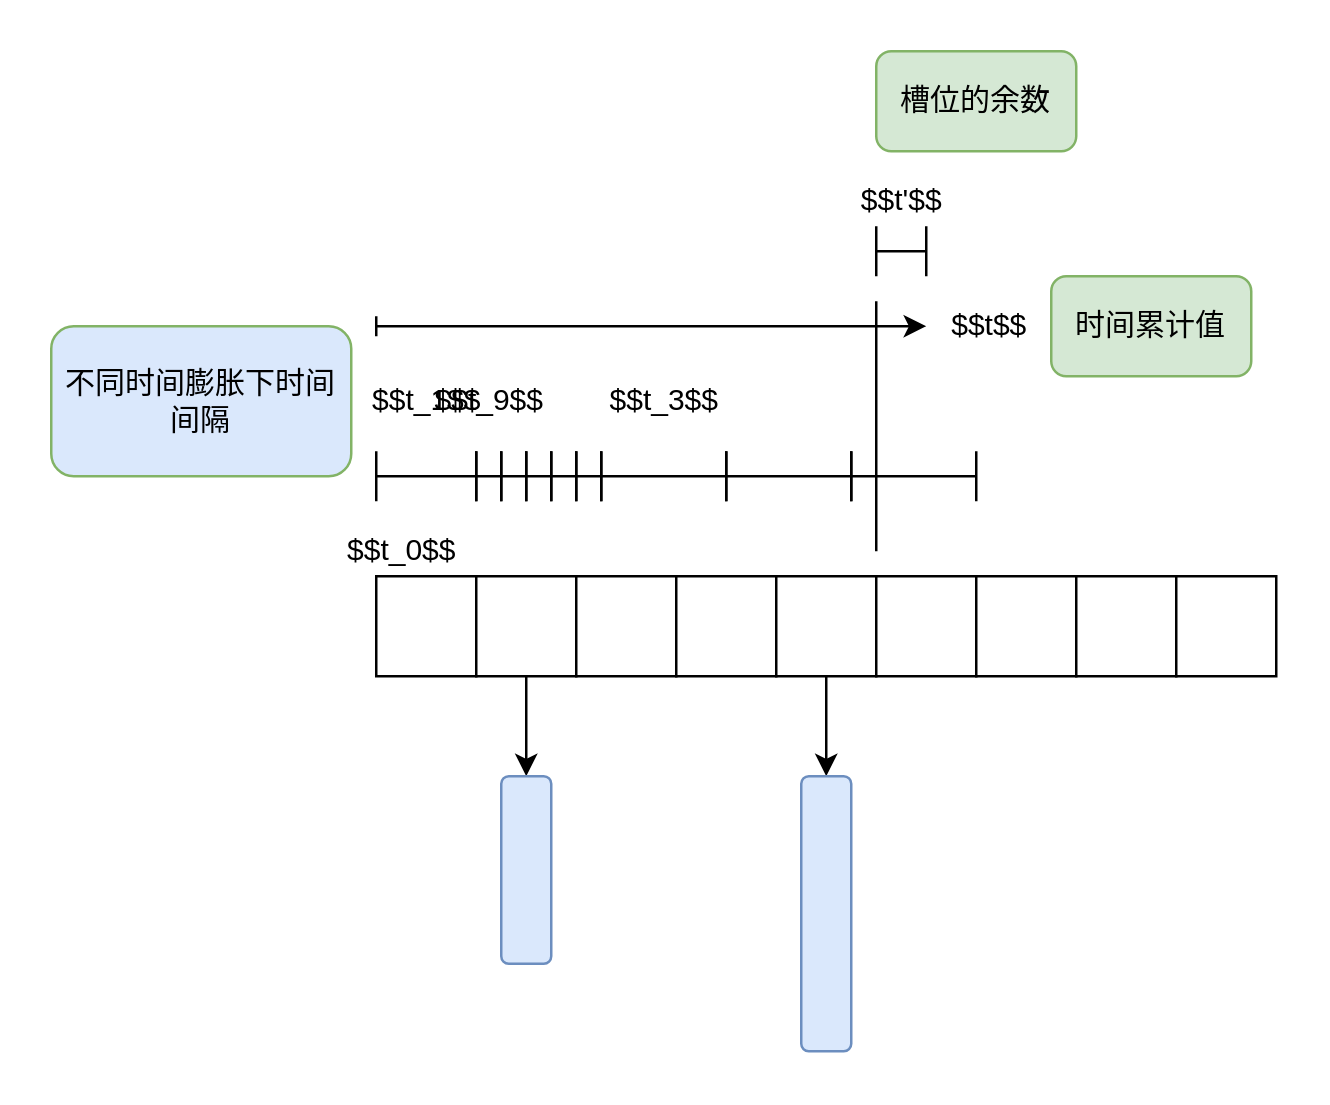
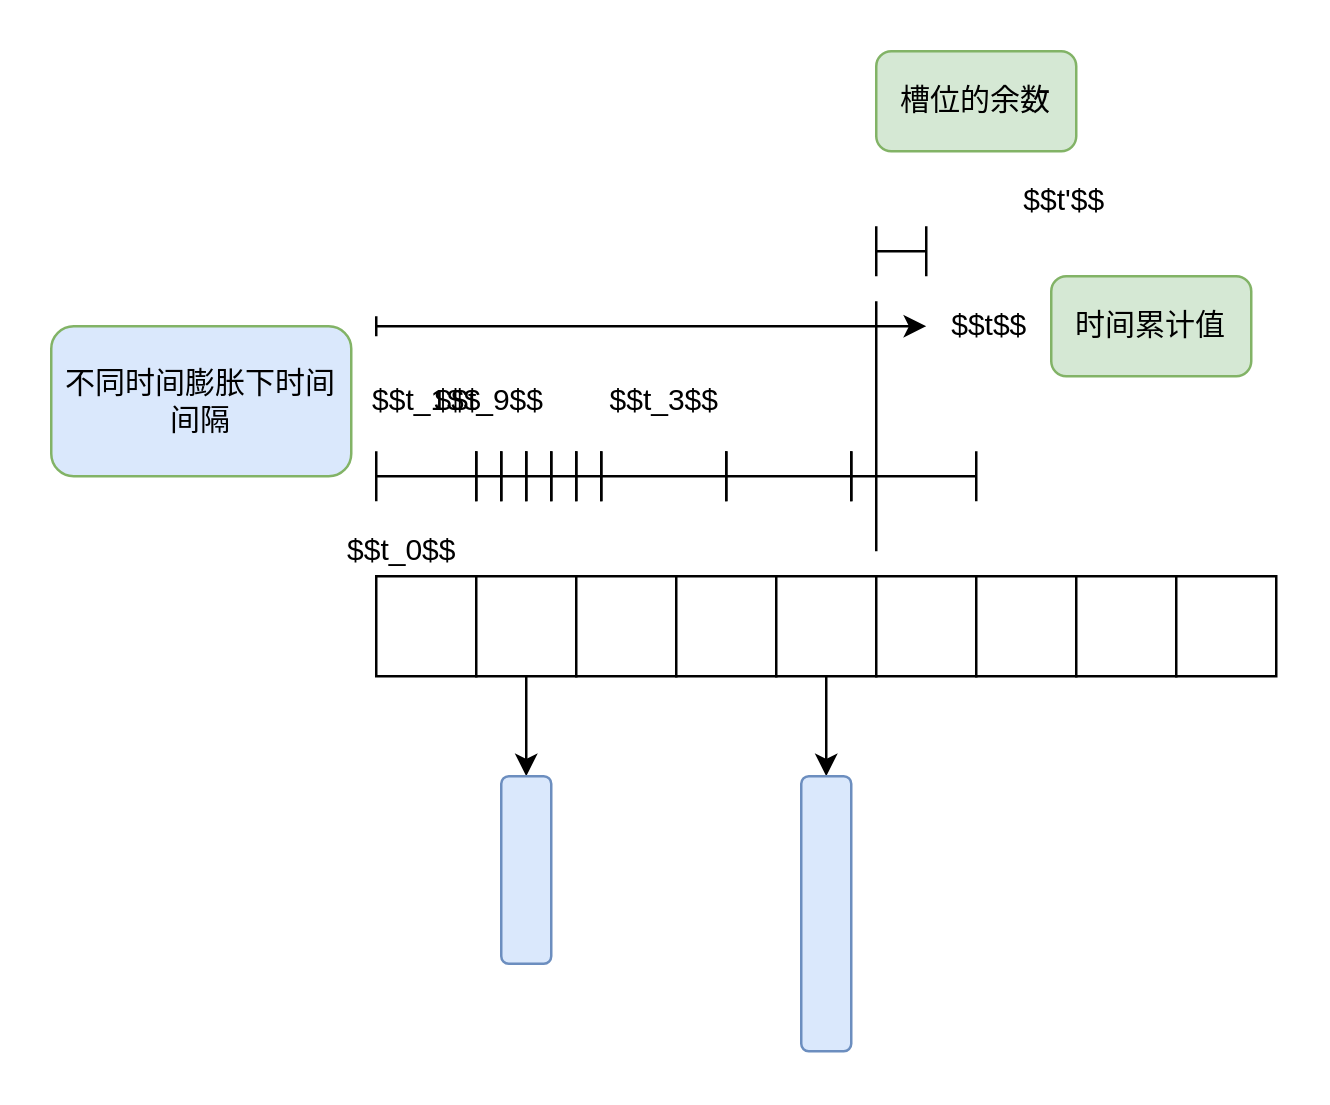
node "$$t'$$": moved (901, 201) -> (1064, 201)
